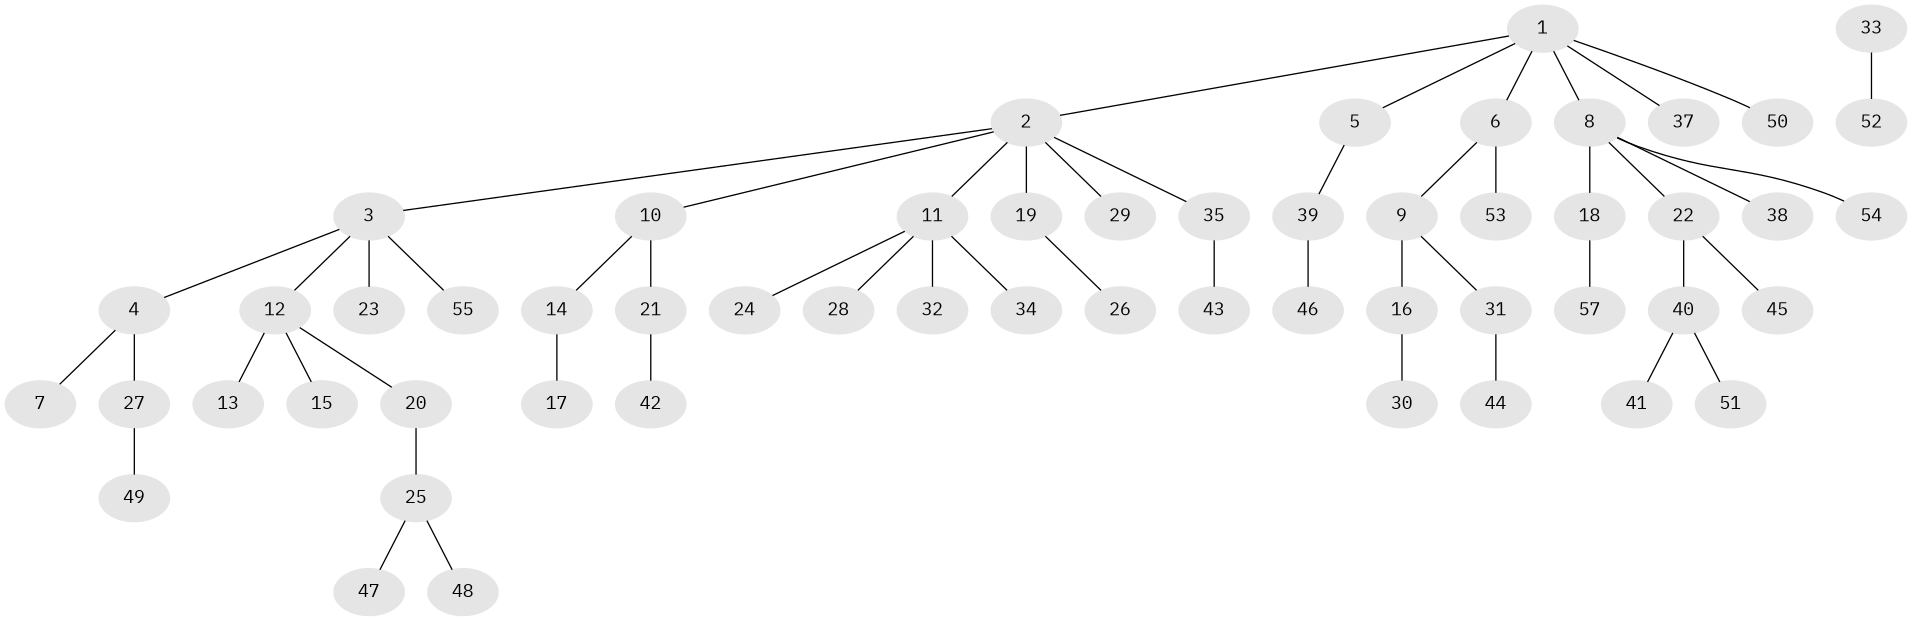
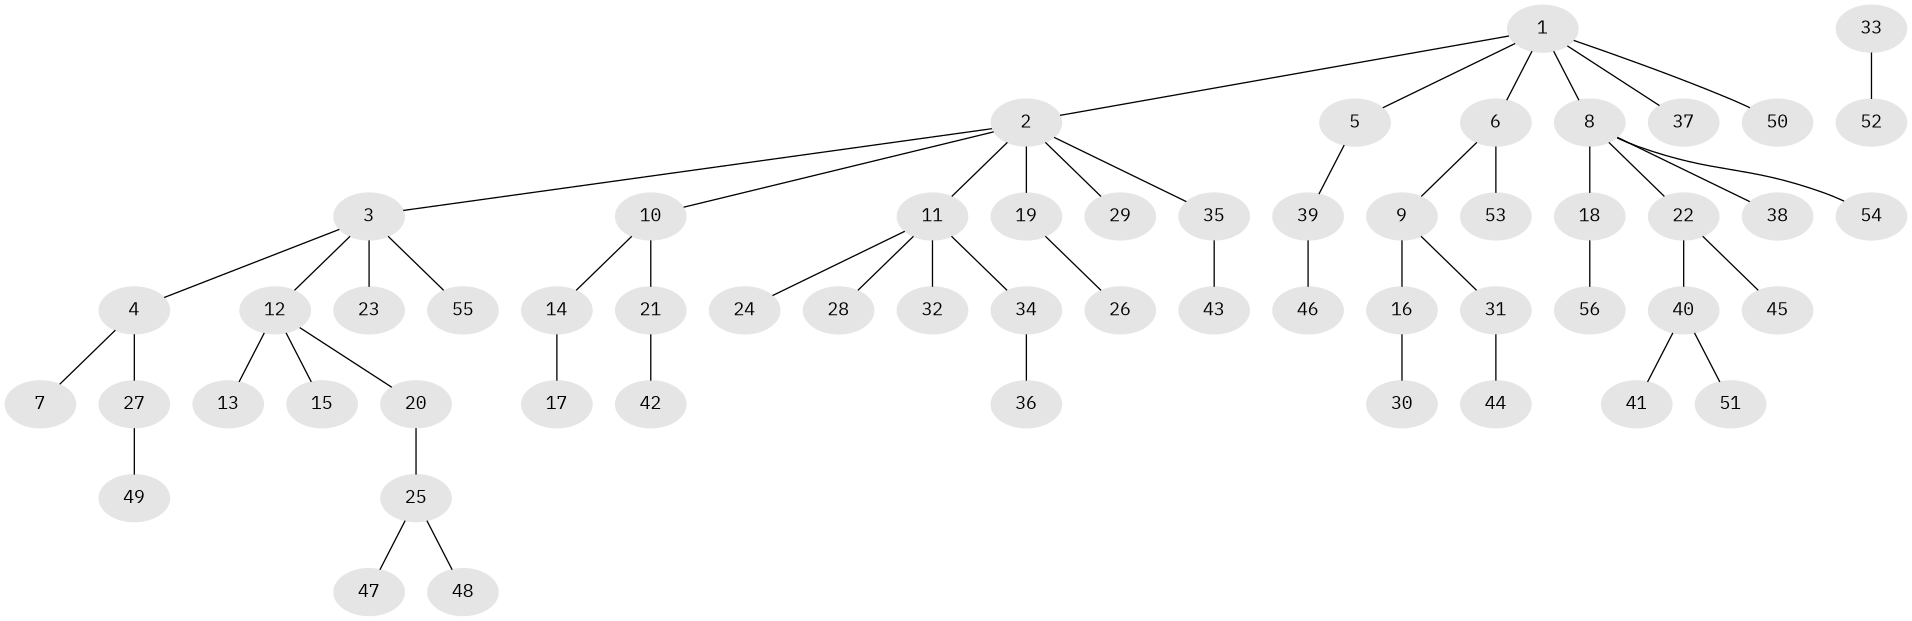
node "57": label "57" -> "56"
node "36": added
